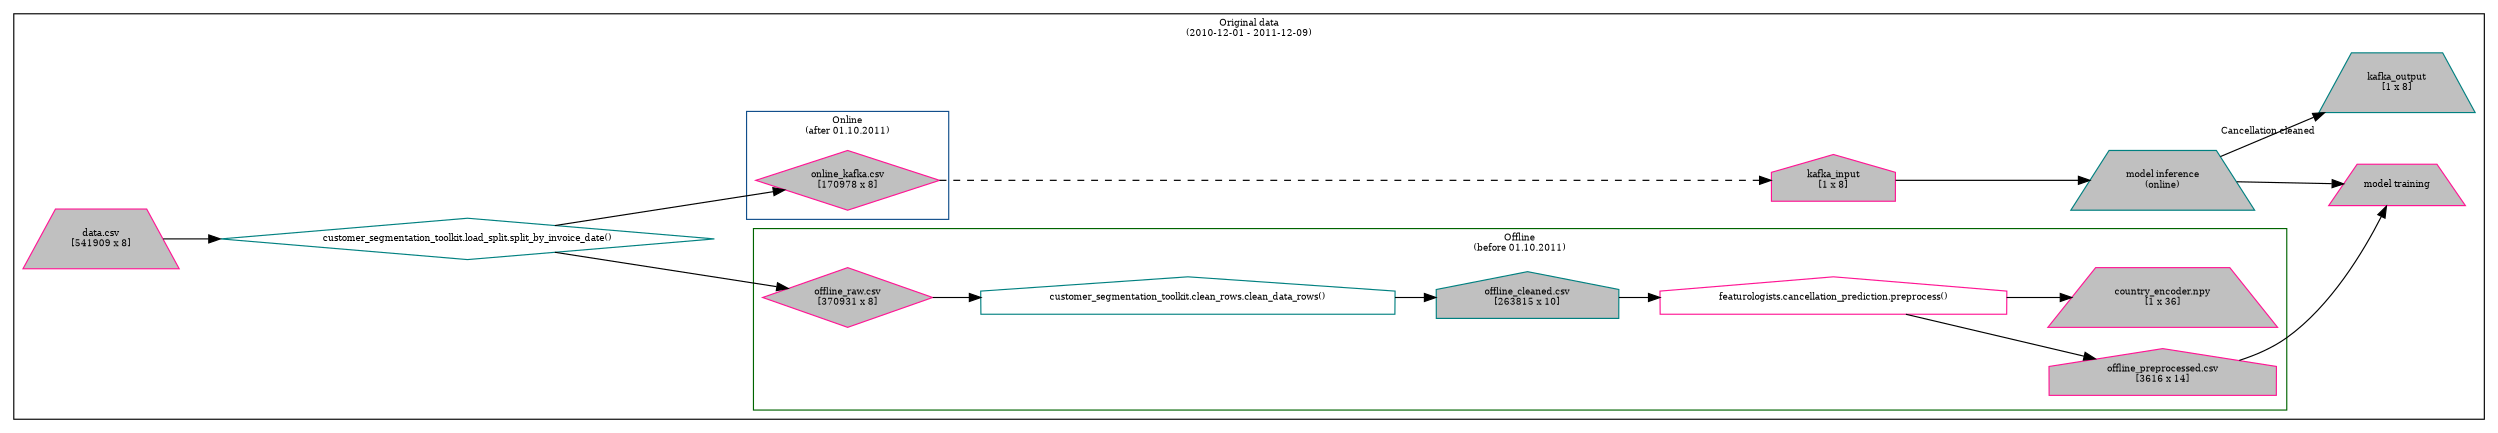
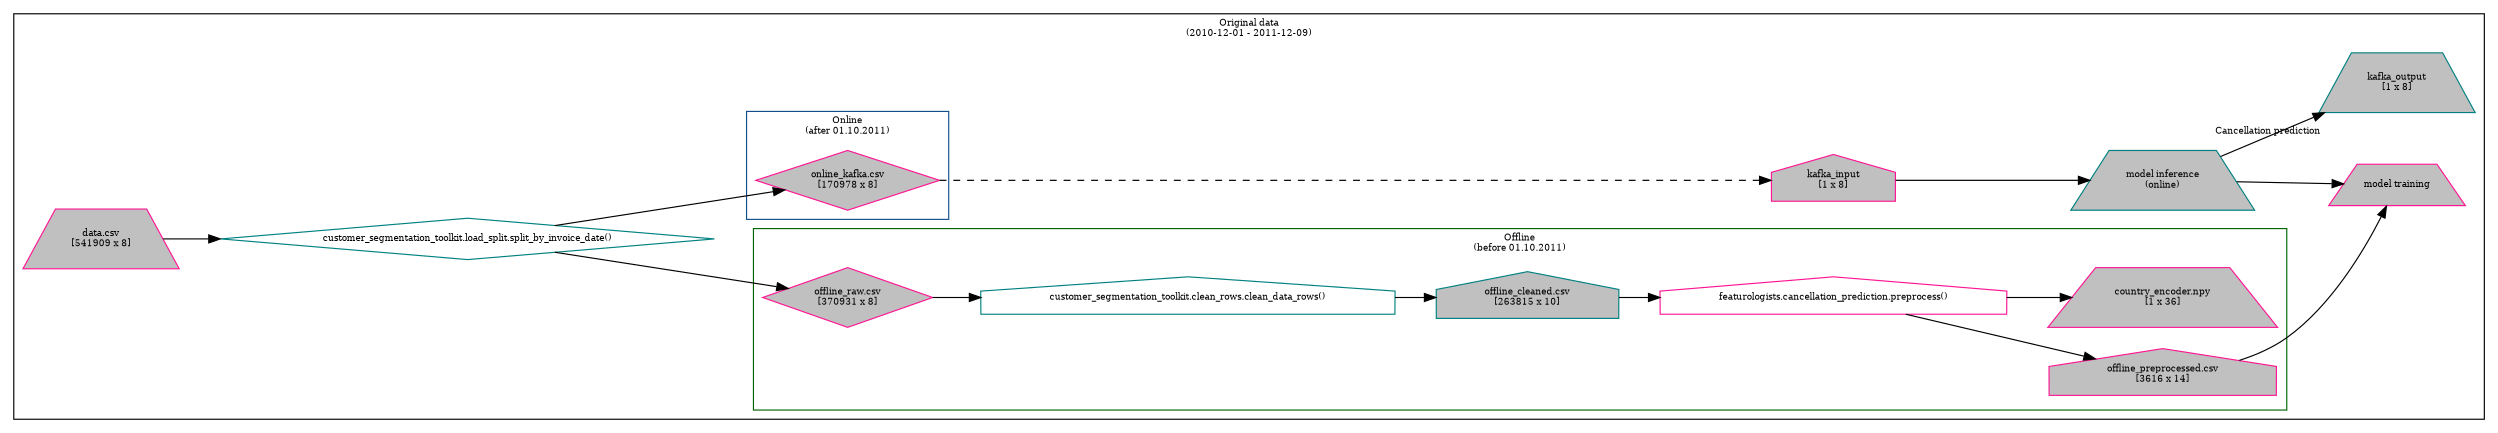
cluster "Cancellation cleaned": label "Cancellation cleaned" -> "Cancellation prediction"
